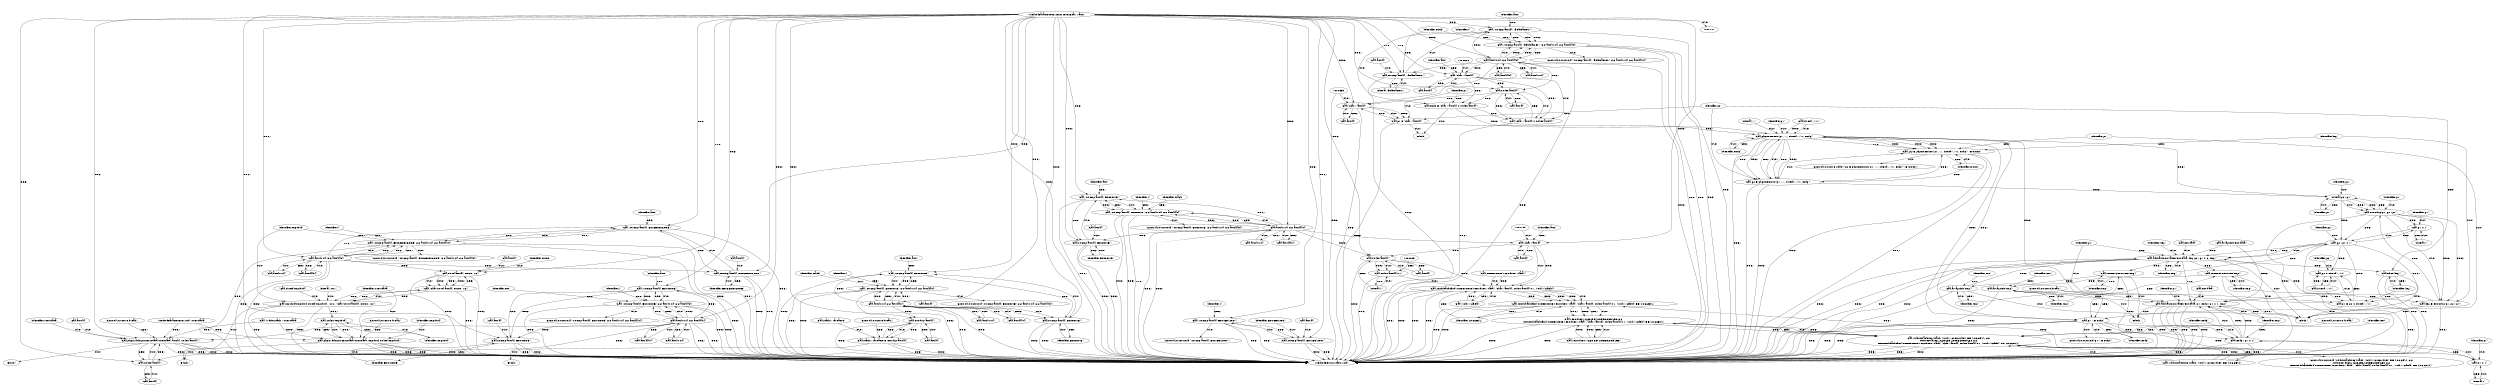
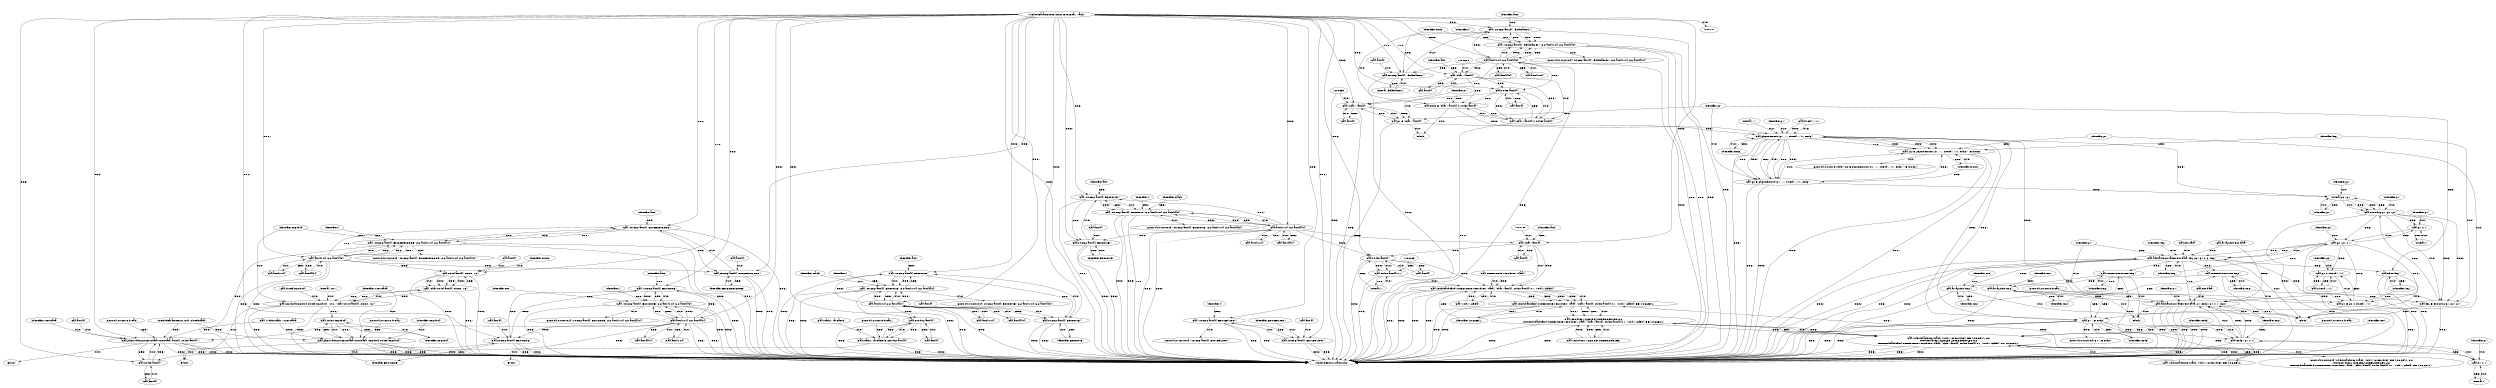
edge "(Call,(char *)atts[i] + strlen(atts[i]))" -> "(Call,endp = (char *)atts[i] + strlen(atts[i]))": added, label "AST:"
edge "(Literal,p2 - p1)" -> "(Call,p2 - p1 + 1)": removed, label "DDG:"
node "(MethodParameterIn,void *user_data)": label "(MethodParameterIn,void *user_data)" -> "(MethodParameterIn,void *sizeof_data)"
edge "(Call,p1 <= endp)" -> "(ControlStructure,if (p1 <= endp))": label "AST: " -> "DDG: "
node "(MethodReturn,static void)": label "(MethodReturn,static void)" -> "(MethodReturn,static php)"
